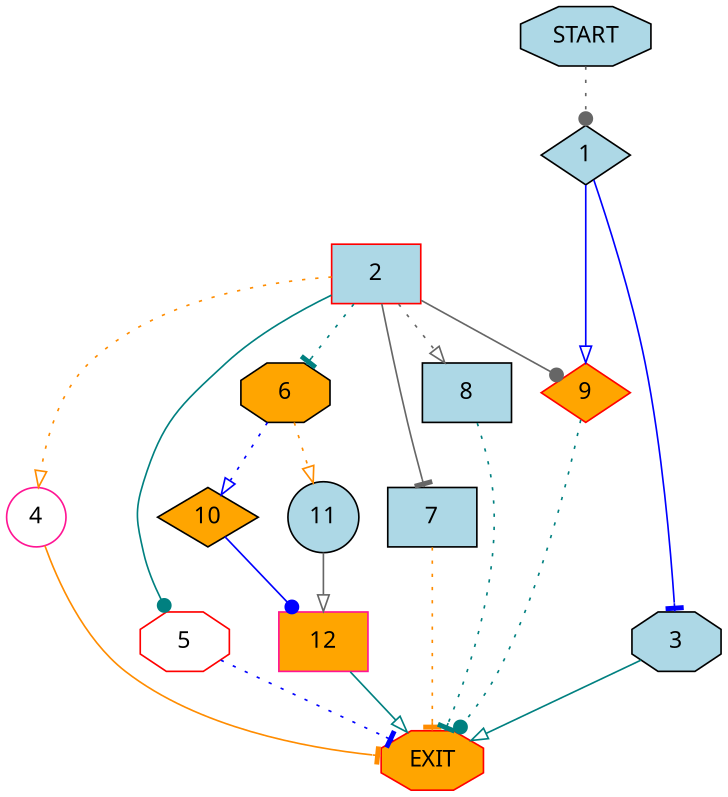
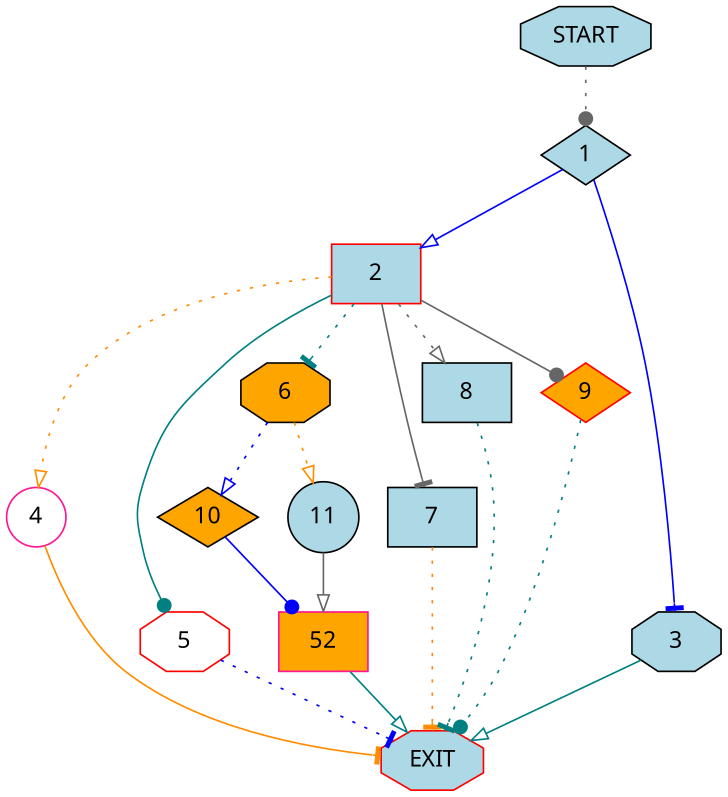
edge "1" -> "9": now "1" -> "2"
node "12": label "12" -> "52"
node "EXIT": fillcolor orange -> lightblue
